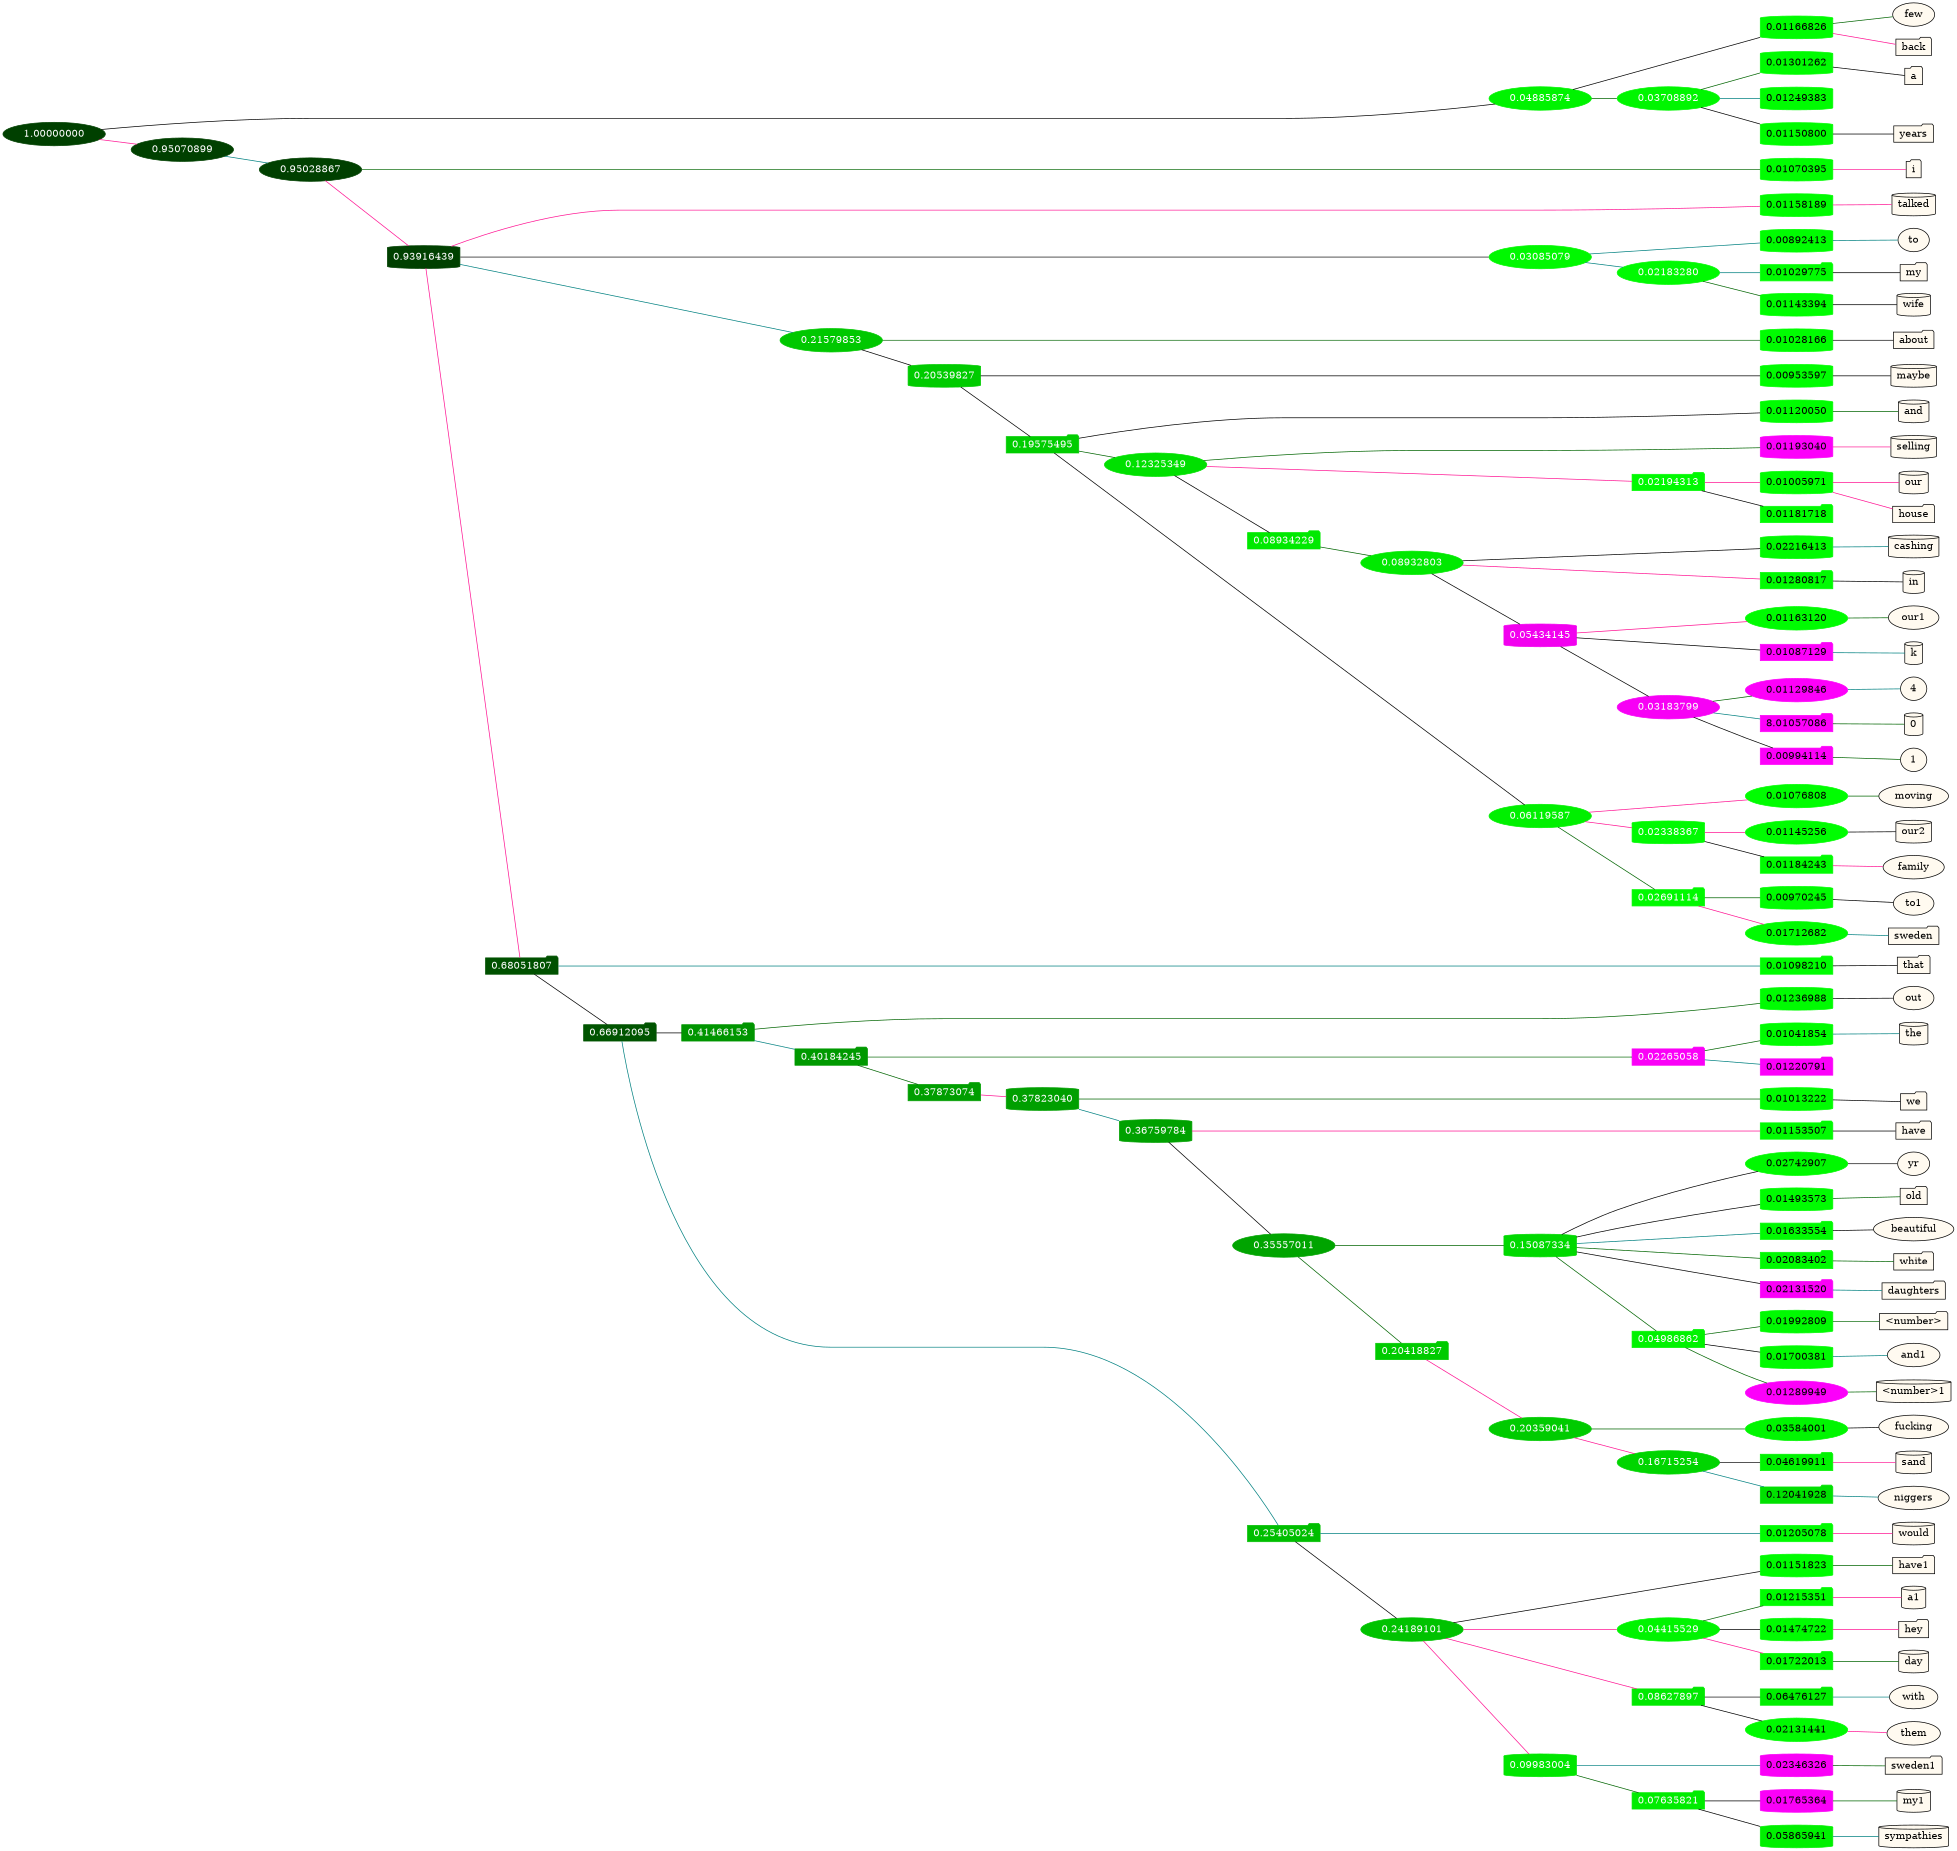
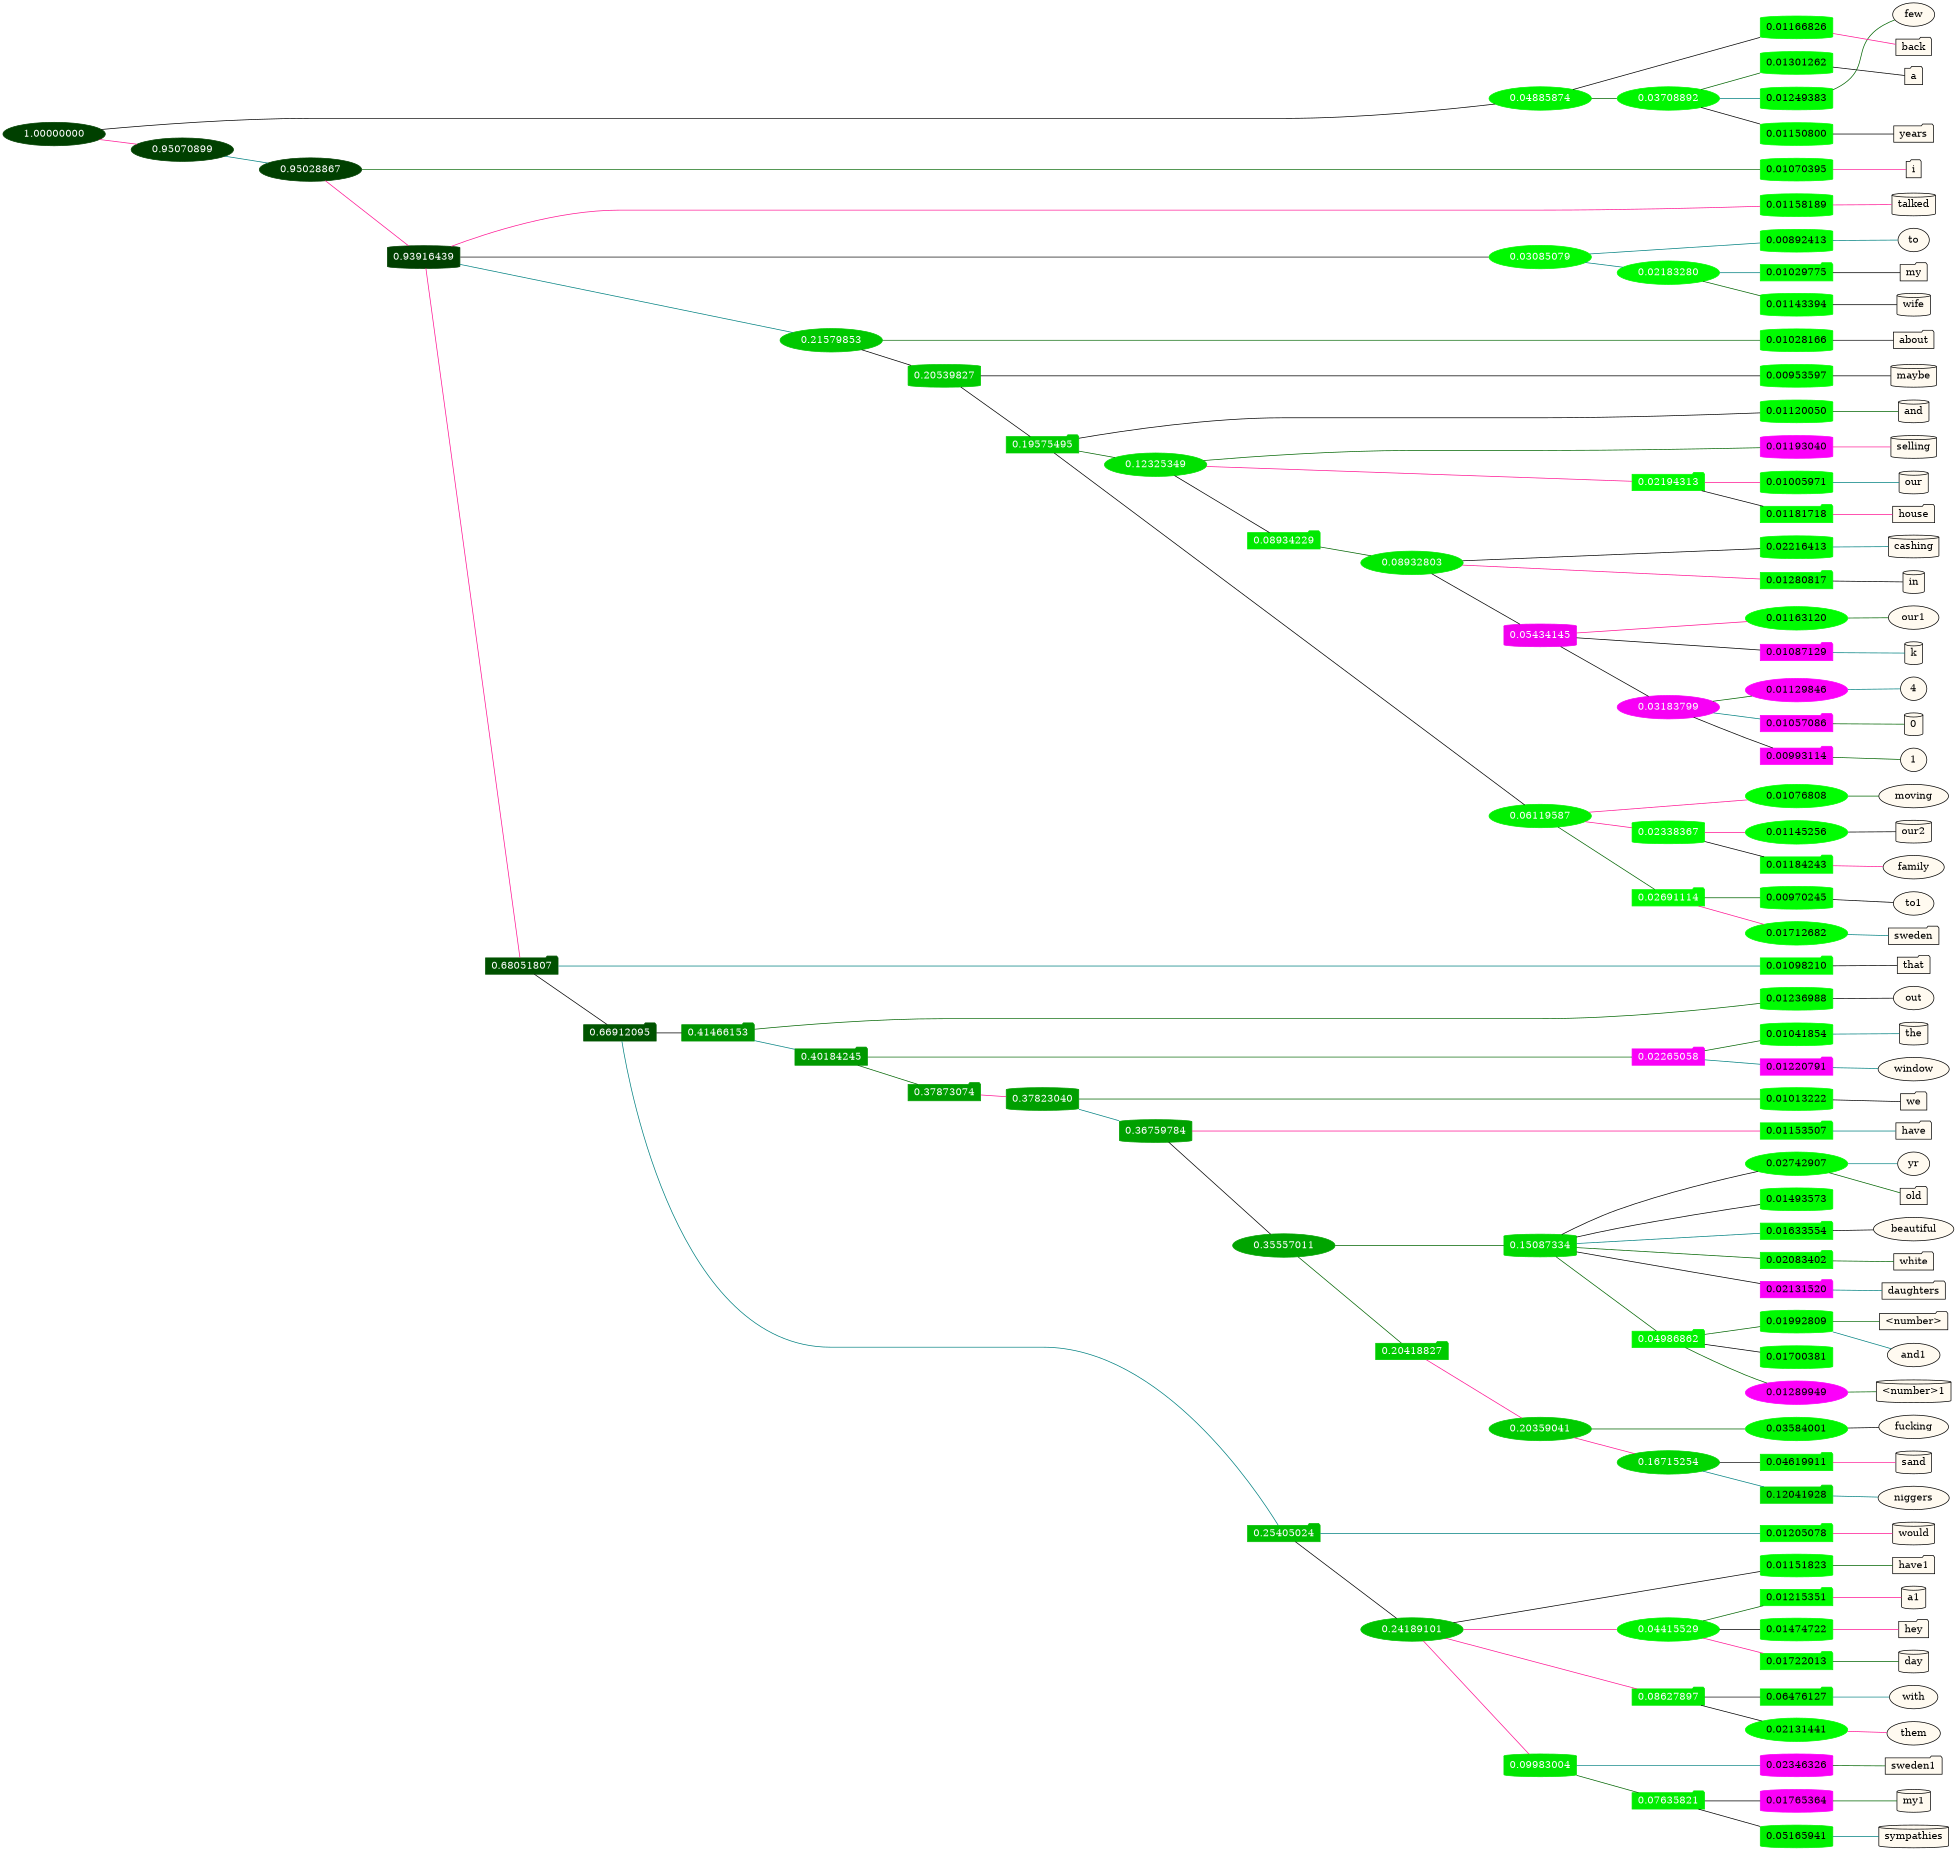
edge "few" -- "0.01166826": now "few" -- "0.01249383"
edge "0.01005971" -- "our": color deeppink -> teal
edge "0.01005971" -- "house": now "0.01181718" -- "house"
node "8.01057086": label "8.01057086" -> "0.01057086"
node "0.00994114": label "0.00994114" -> "0.00993114"
node "window": added
edge "0.01153507" -- "have": color black -> teal
edge "0.02742907" -- "yr": color black -> teal
edge "old" -- "0.01493573": now "old" -- "0.02742907"
edge "and1" -- "0.01700381": now "and1" -- "0.01992809"
node "0.05865941": label "0.05865941" -> "0.05165941"
